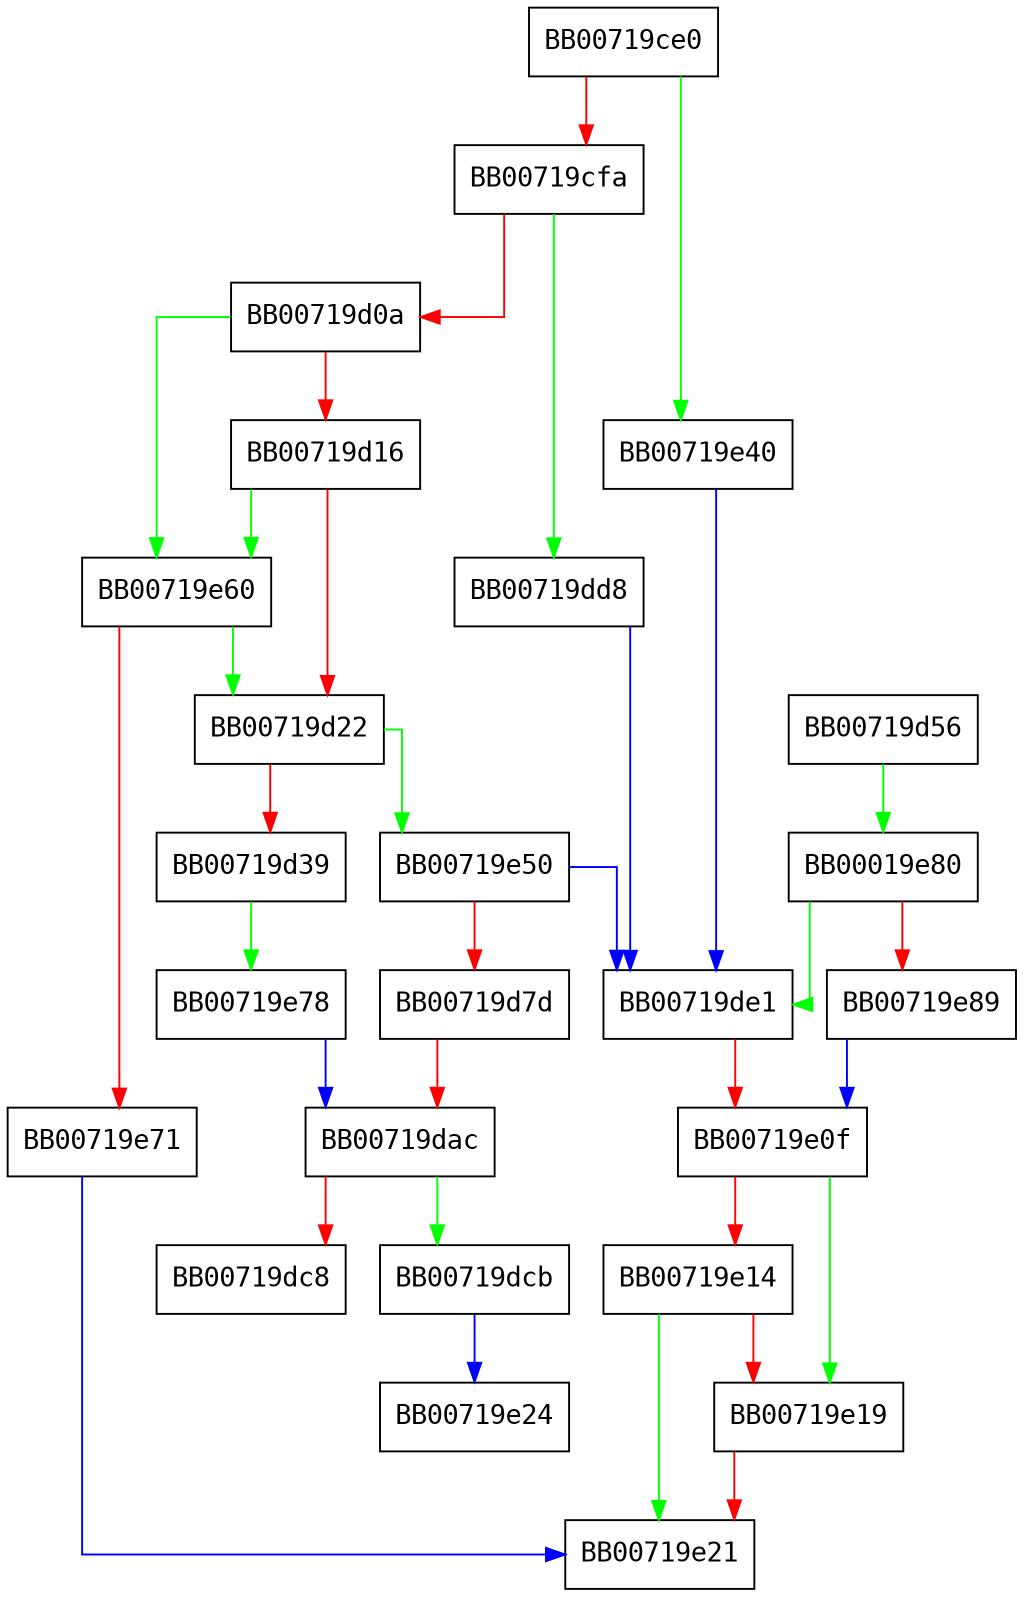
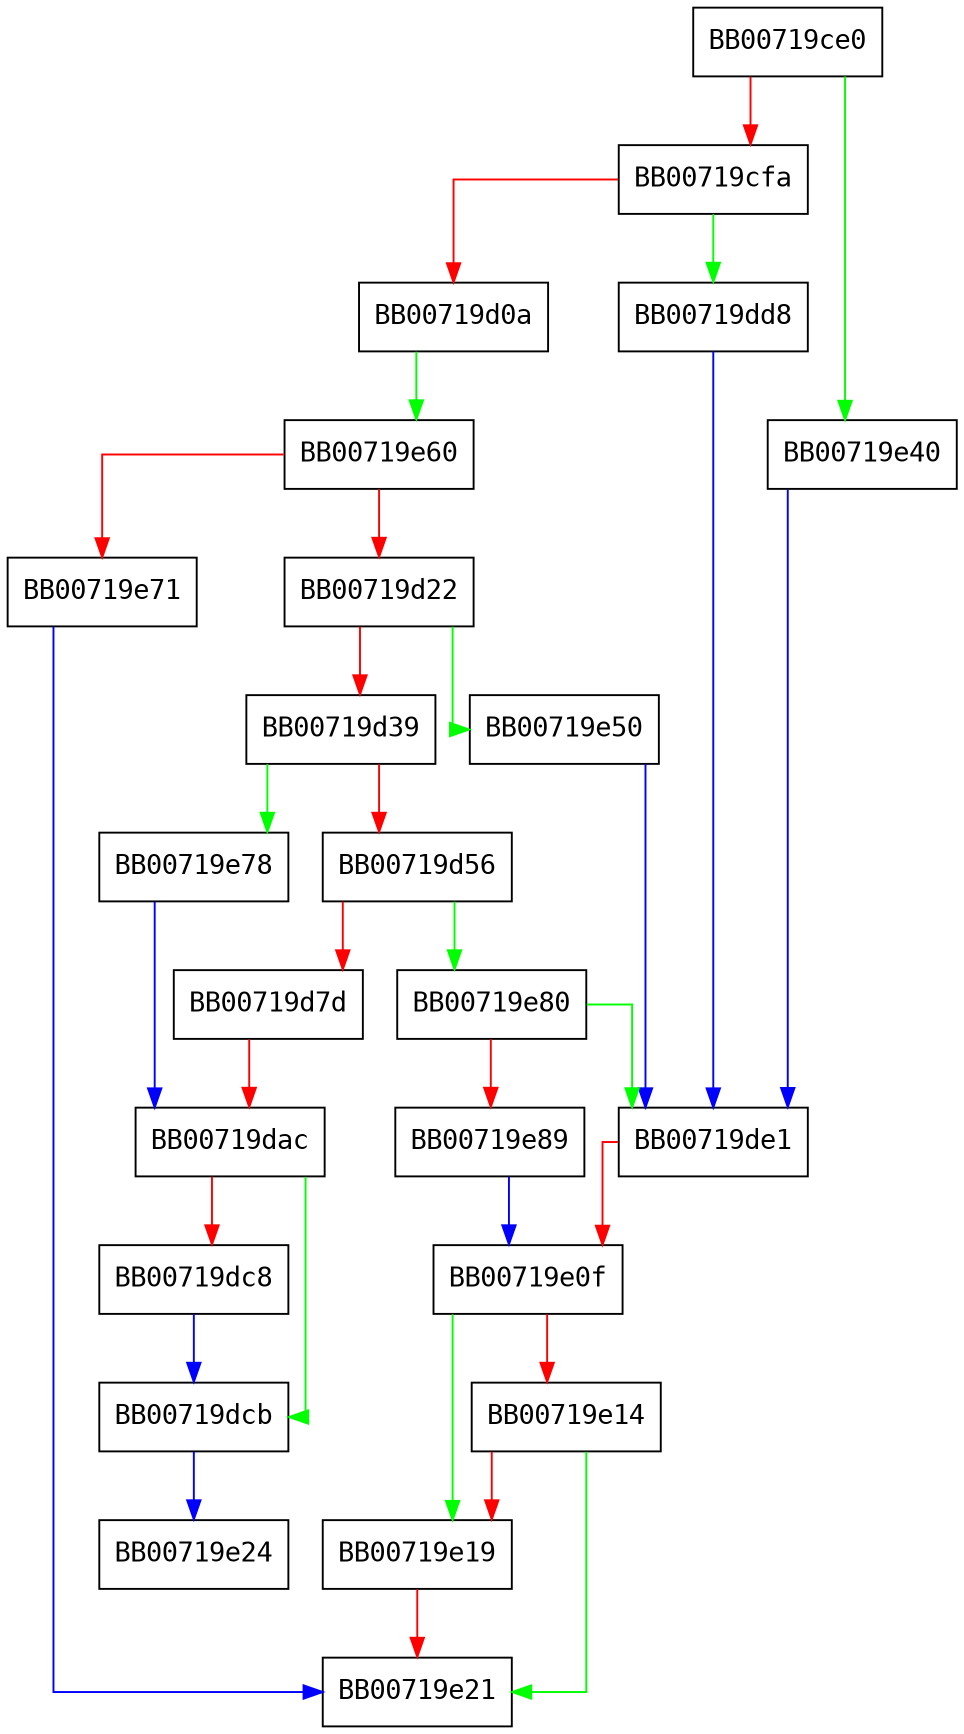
node "BB00719d16": removed
edge "BB00719e60" -> "BB00719d22": color green -> red
edge "BB00719d39" -> "BB00719d56": added
node "BB00019e80": label "BB00019e80" -> "BB00719e80"
edge "BB00719e50" -> "BB00719d7d": now "BB00719d56" -> "BB00719d7d"
edge "BB00719dc8" -> "BB00719dcb": added
